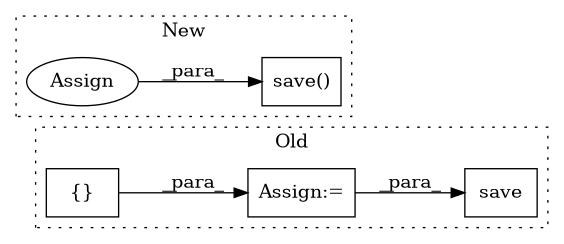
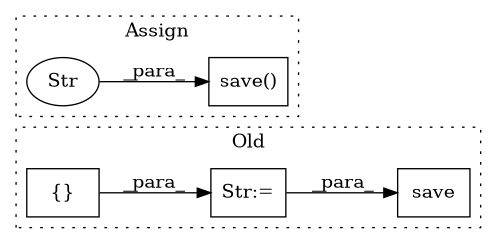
cluster "New": label "New" -> "Assign"
node "Assign": label "Assign" -> "Str"
node "Assign:=": label "Assign:=" -> "Str:="
